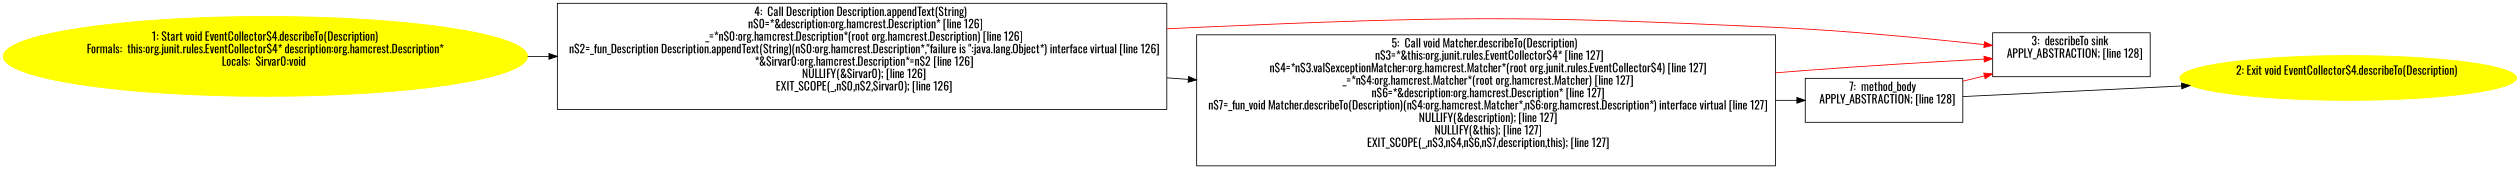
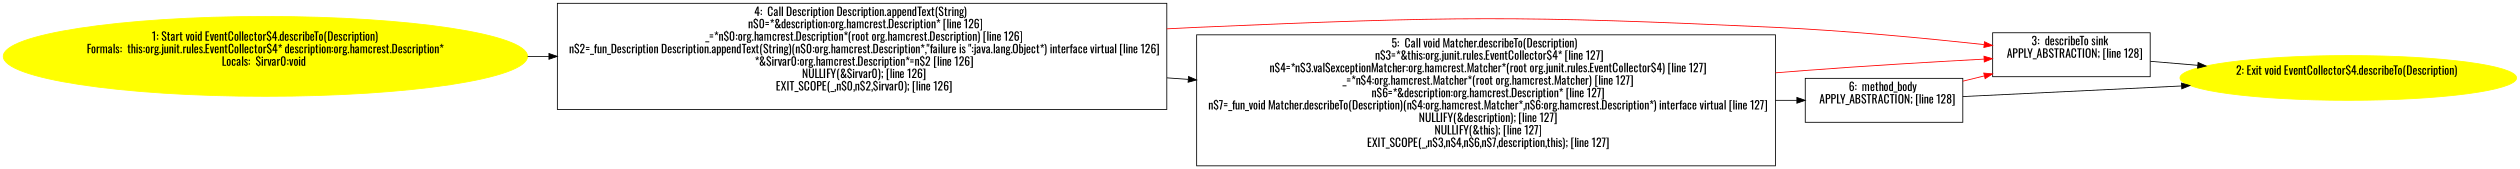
edge "3:  describeTo sink APPLY_ABSTRACTION; [line 128]" -> "2: Exit void EventCollector$4.describeTo(Description)": added
node "7:  method_body APPLY_ABSTRACTION; [line 128]": label "7:  method_body APPLY_ABSTRACTION; [line 128]" -> "6:  method_body APPLY_ABSTRACTION; [line 128]"
